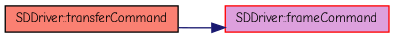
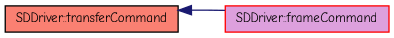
edge "SDDriver::transferCommand" -> "SDDriver::frameCommand": reversed
